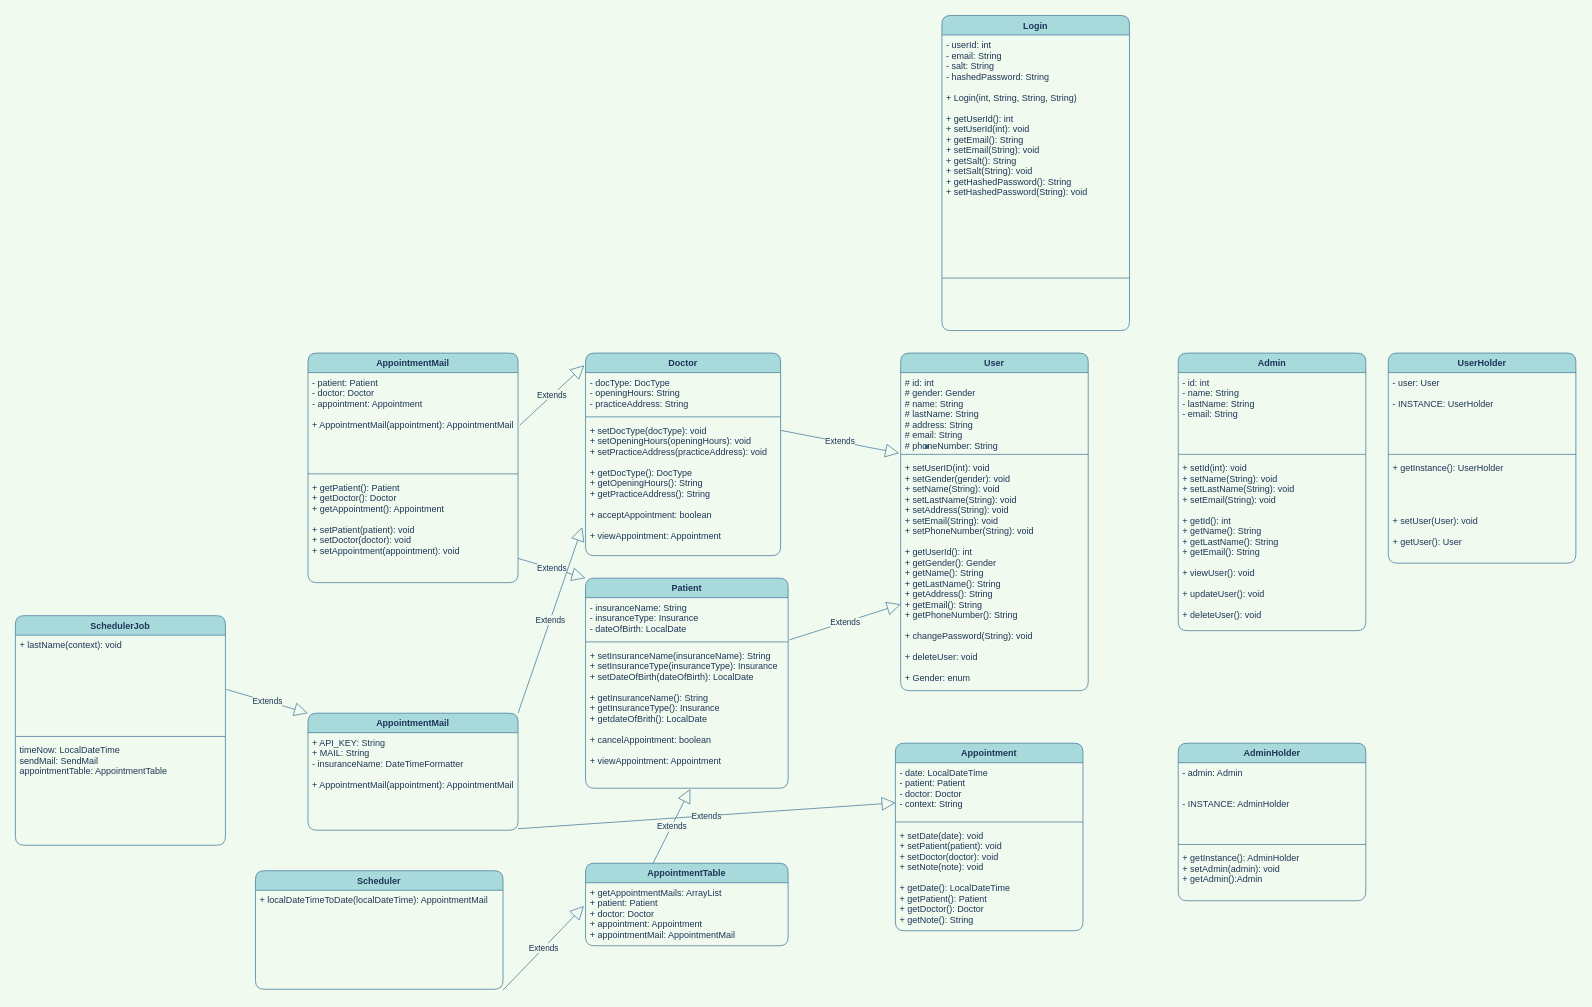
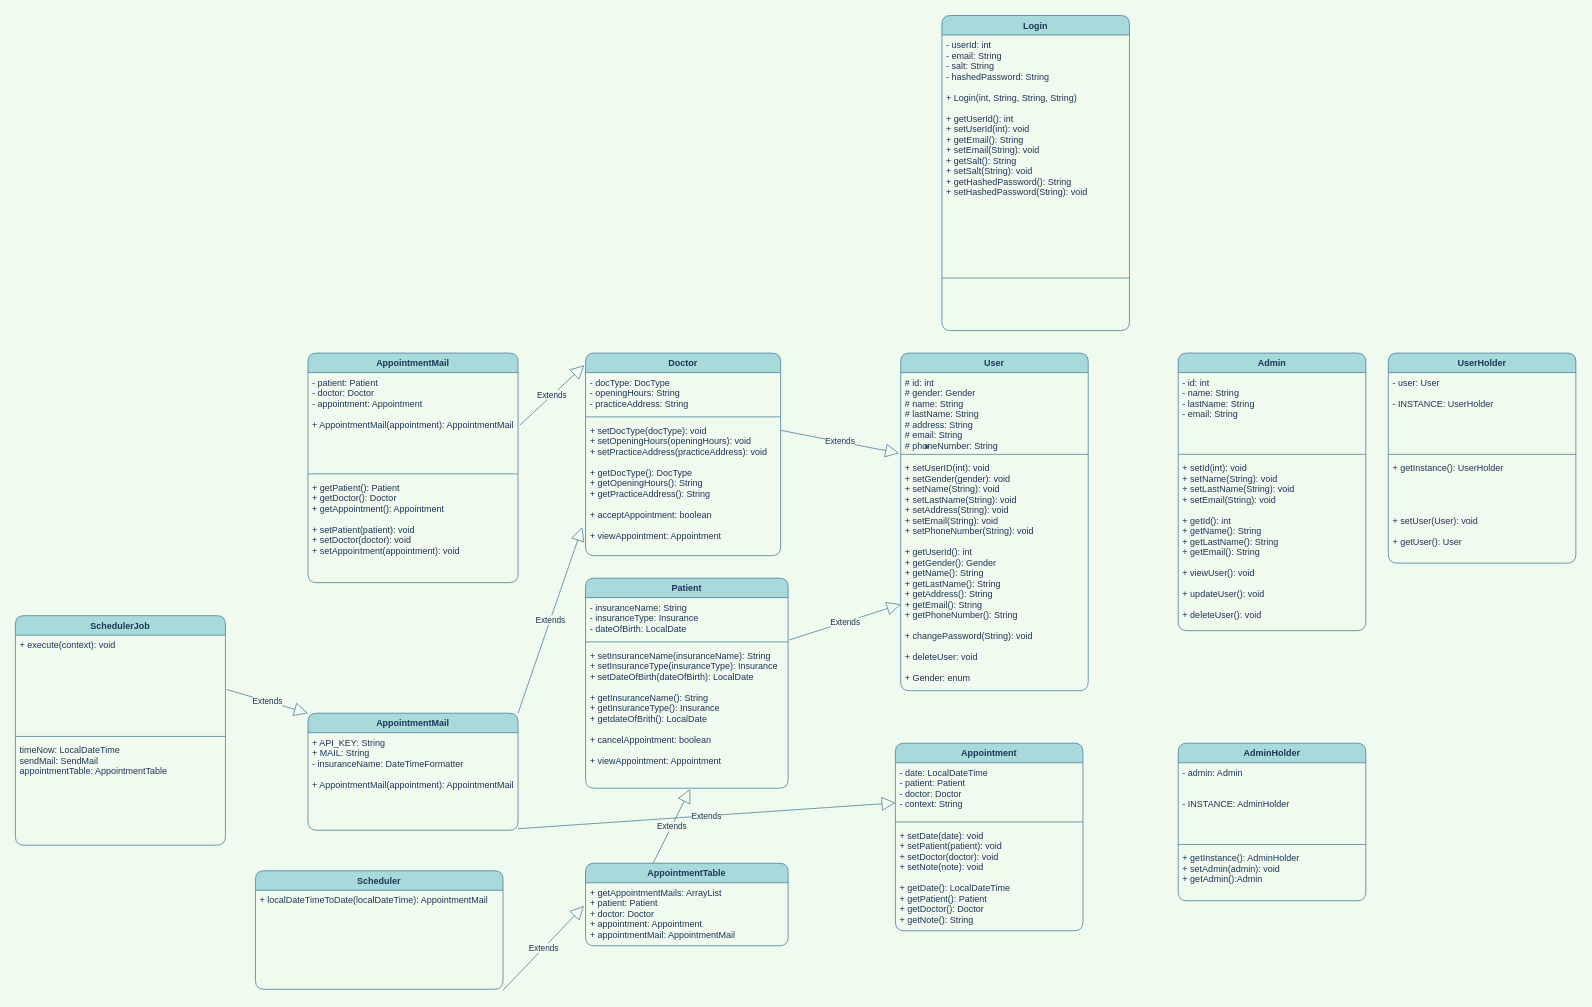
edge "+ getPatient(): Patient + getDoctor(): Doctor + getAppointment(): Appointment + setPatient(patient): void + setDoctor(doctor): void + setAppointment(appointment): void" -> "Patient": removed, label "Extends"
node "+ lastName(context): void": label "+ lastName(context): void" -> "+ execute(context): void"
